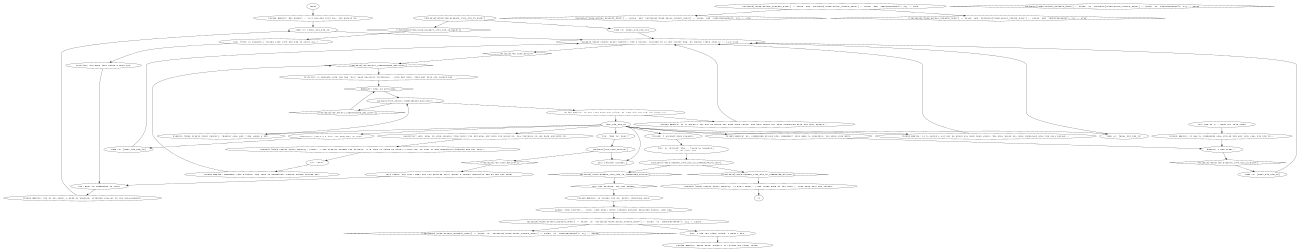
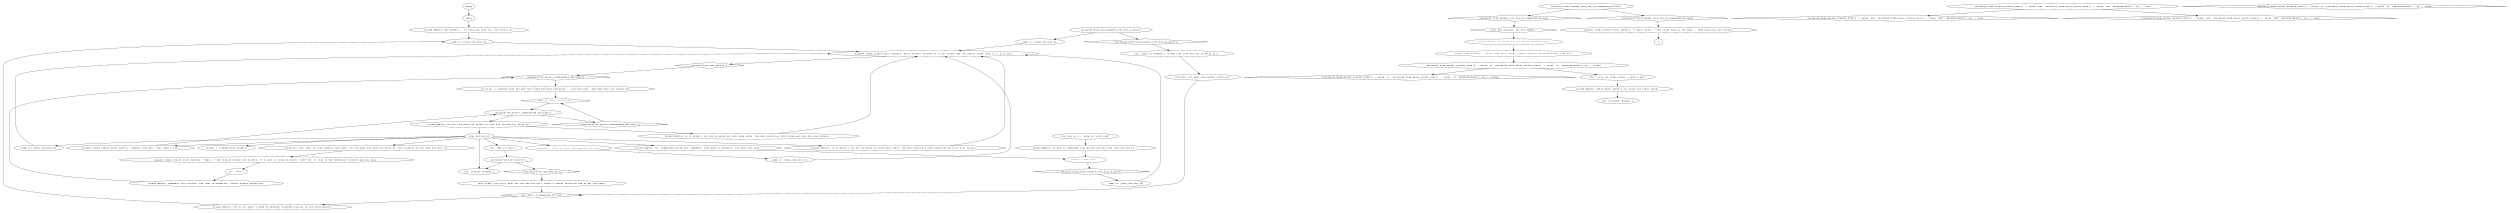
node "START": added
node "You: [Discard thought.]": added
node "just_did_him_in": label "just_did_him_in" -> "what_did_him_in"
node "You: It *killed* him... (Look at Klaasje.) It *killed* him.": removed
node "You: What is communism in this?": shape ellipse -> diamond
